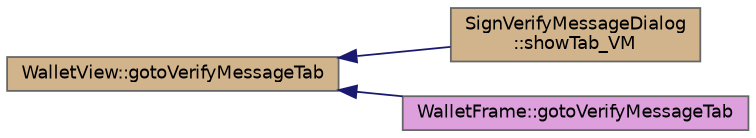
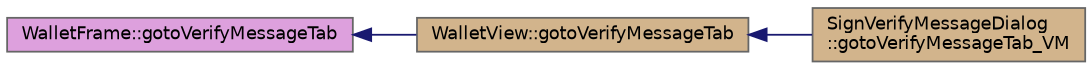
node "SignVerifyMessageDialog ::showTab_VM": label "SignVerifyMessageDialog ::showTab_VM" -> "SignVerifyMessageDialog ::gotoVerifyMessageTab_VM"
edge "WalletFrame::gotoVerifyMessageTab" -> "WalletView::gotoVerifyMessageTab": reversed
